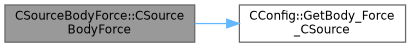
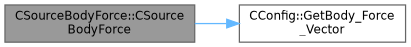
node "CConfig::GetBody_Force _CSource": label "CConfig::GetBody_Force _CSource" -> "CConfig::GetBody_Force _Vector"
